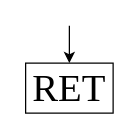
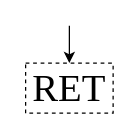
node "RET": style solid -> dashed
